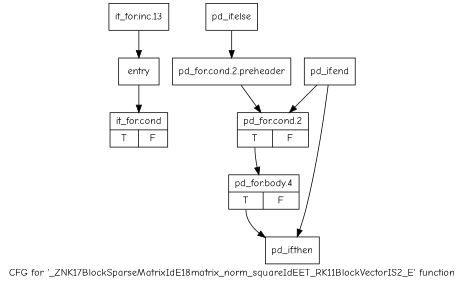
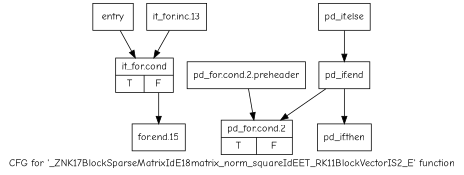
edge "it_for.inc.13" -> "entry": now "it_for.inc.13" -> "it_for.cond"
edge "pd_if.else" -> "pd_for.cond.2.preheader": now "pd_if.else" -> "pd_if.end"
node "for.end.15": added
node "pd_for.body.4": removed
